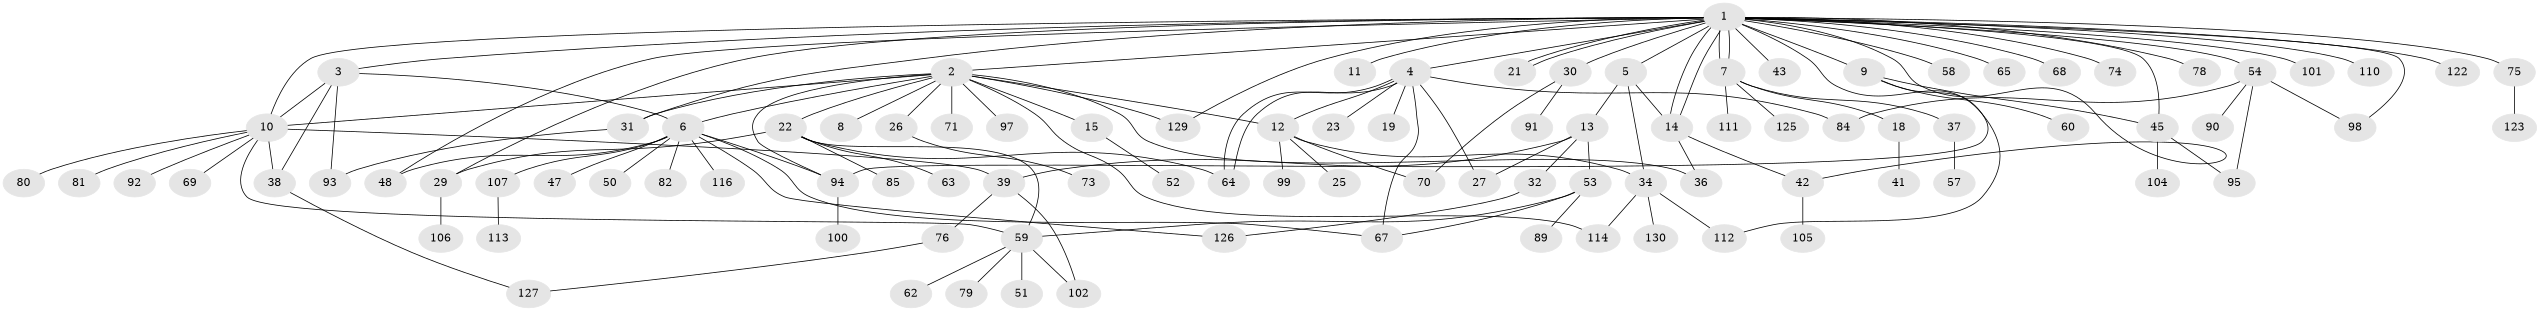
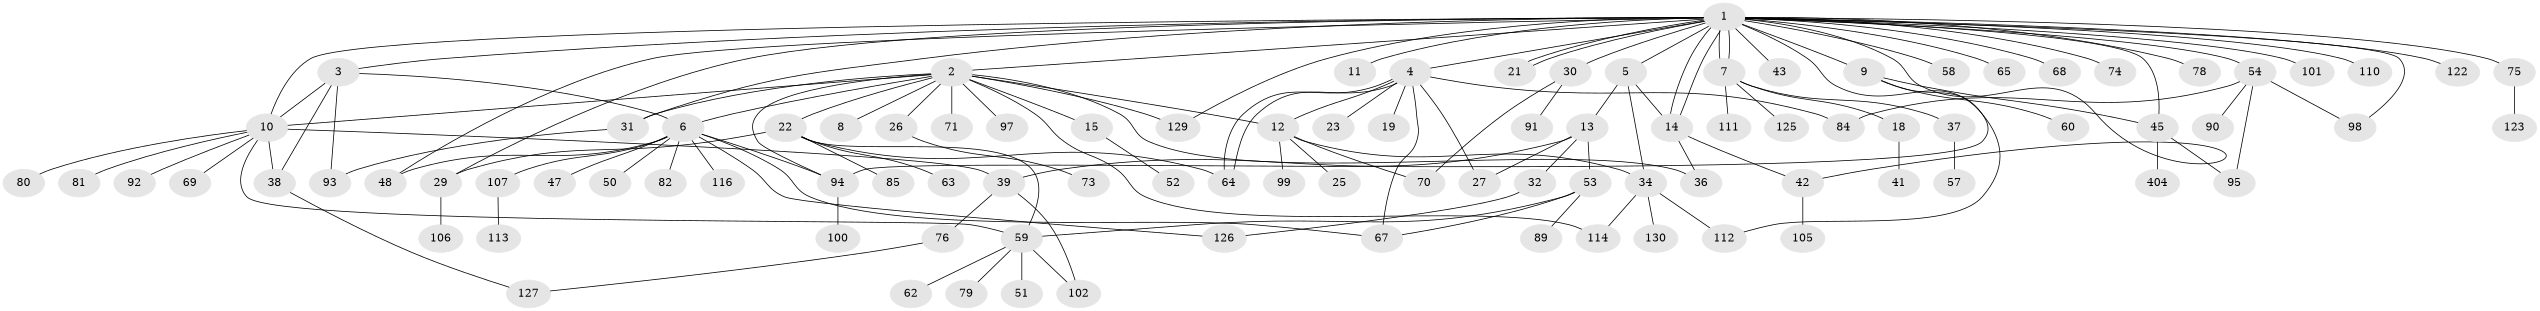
node "104": label "104" -> "404"
